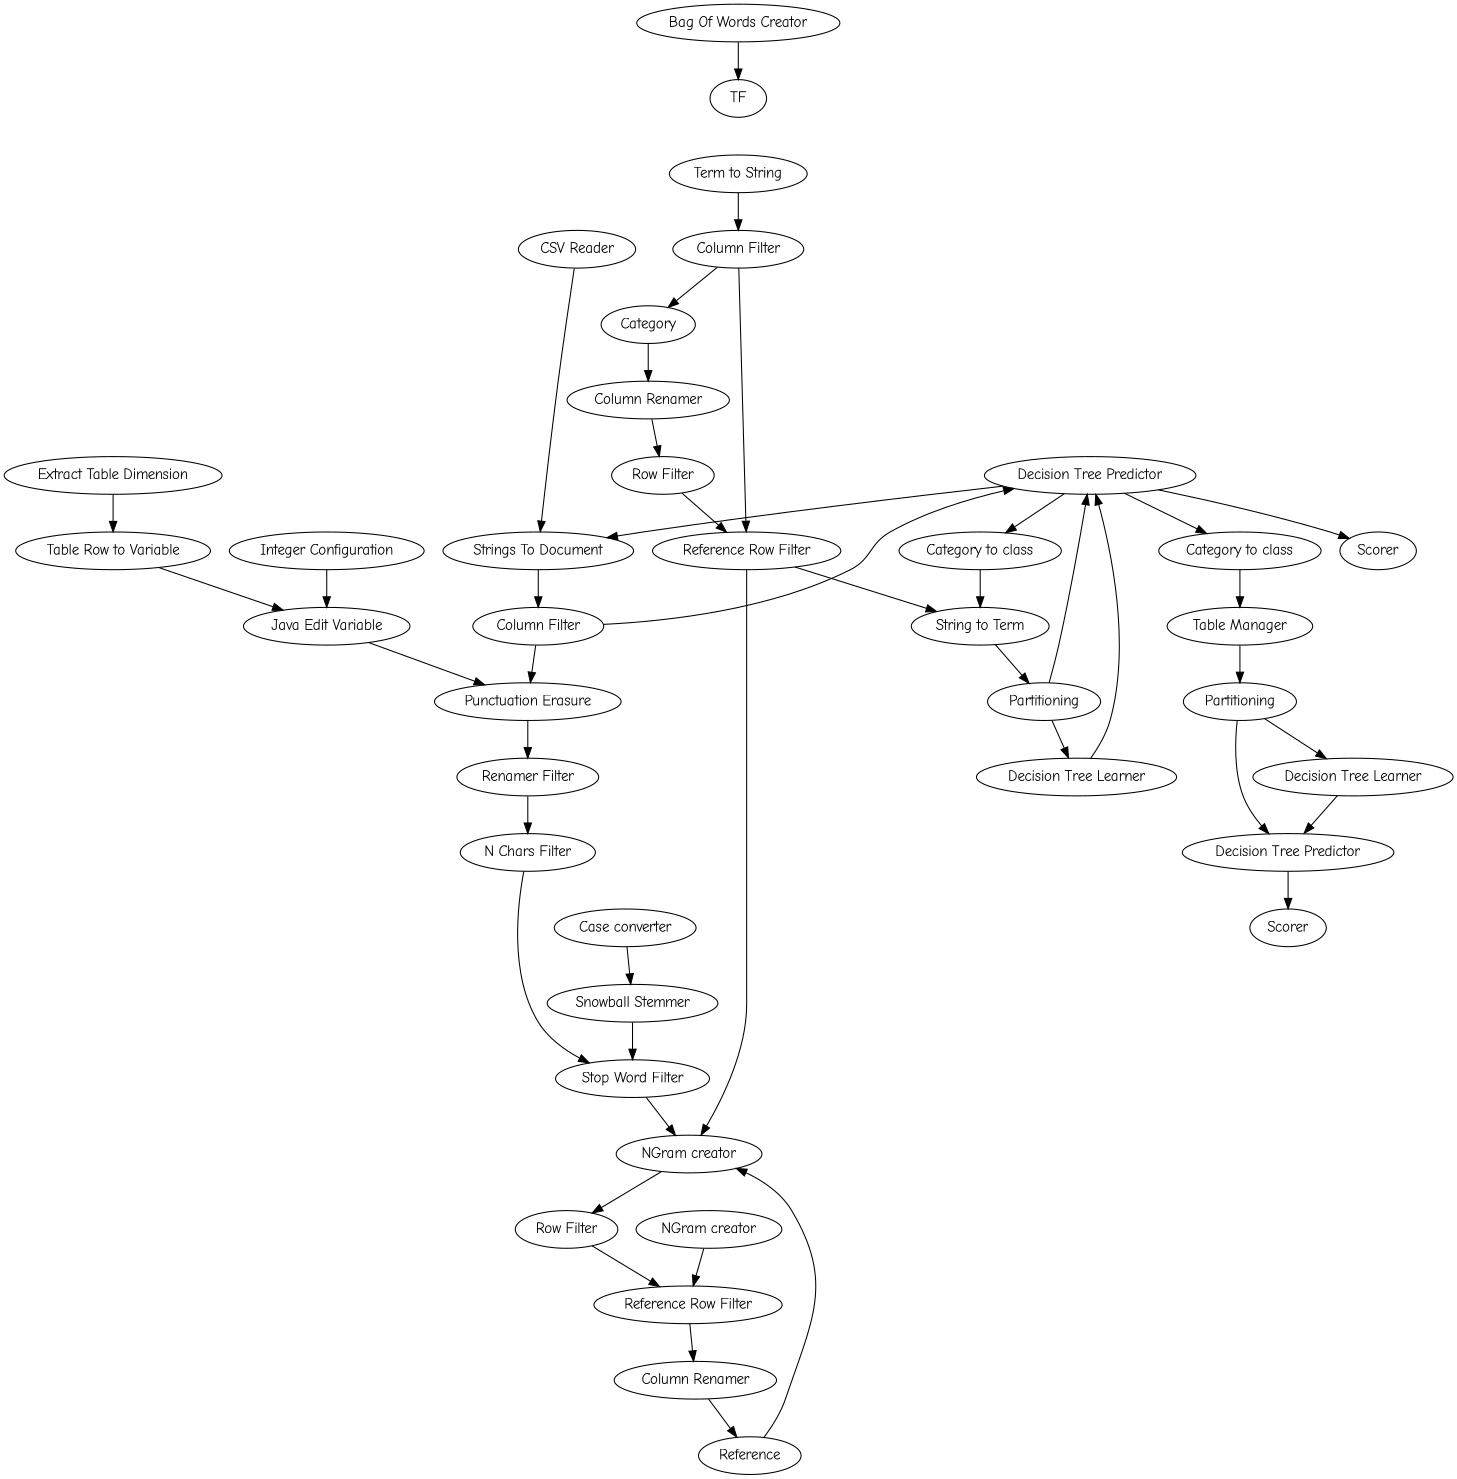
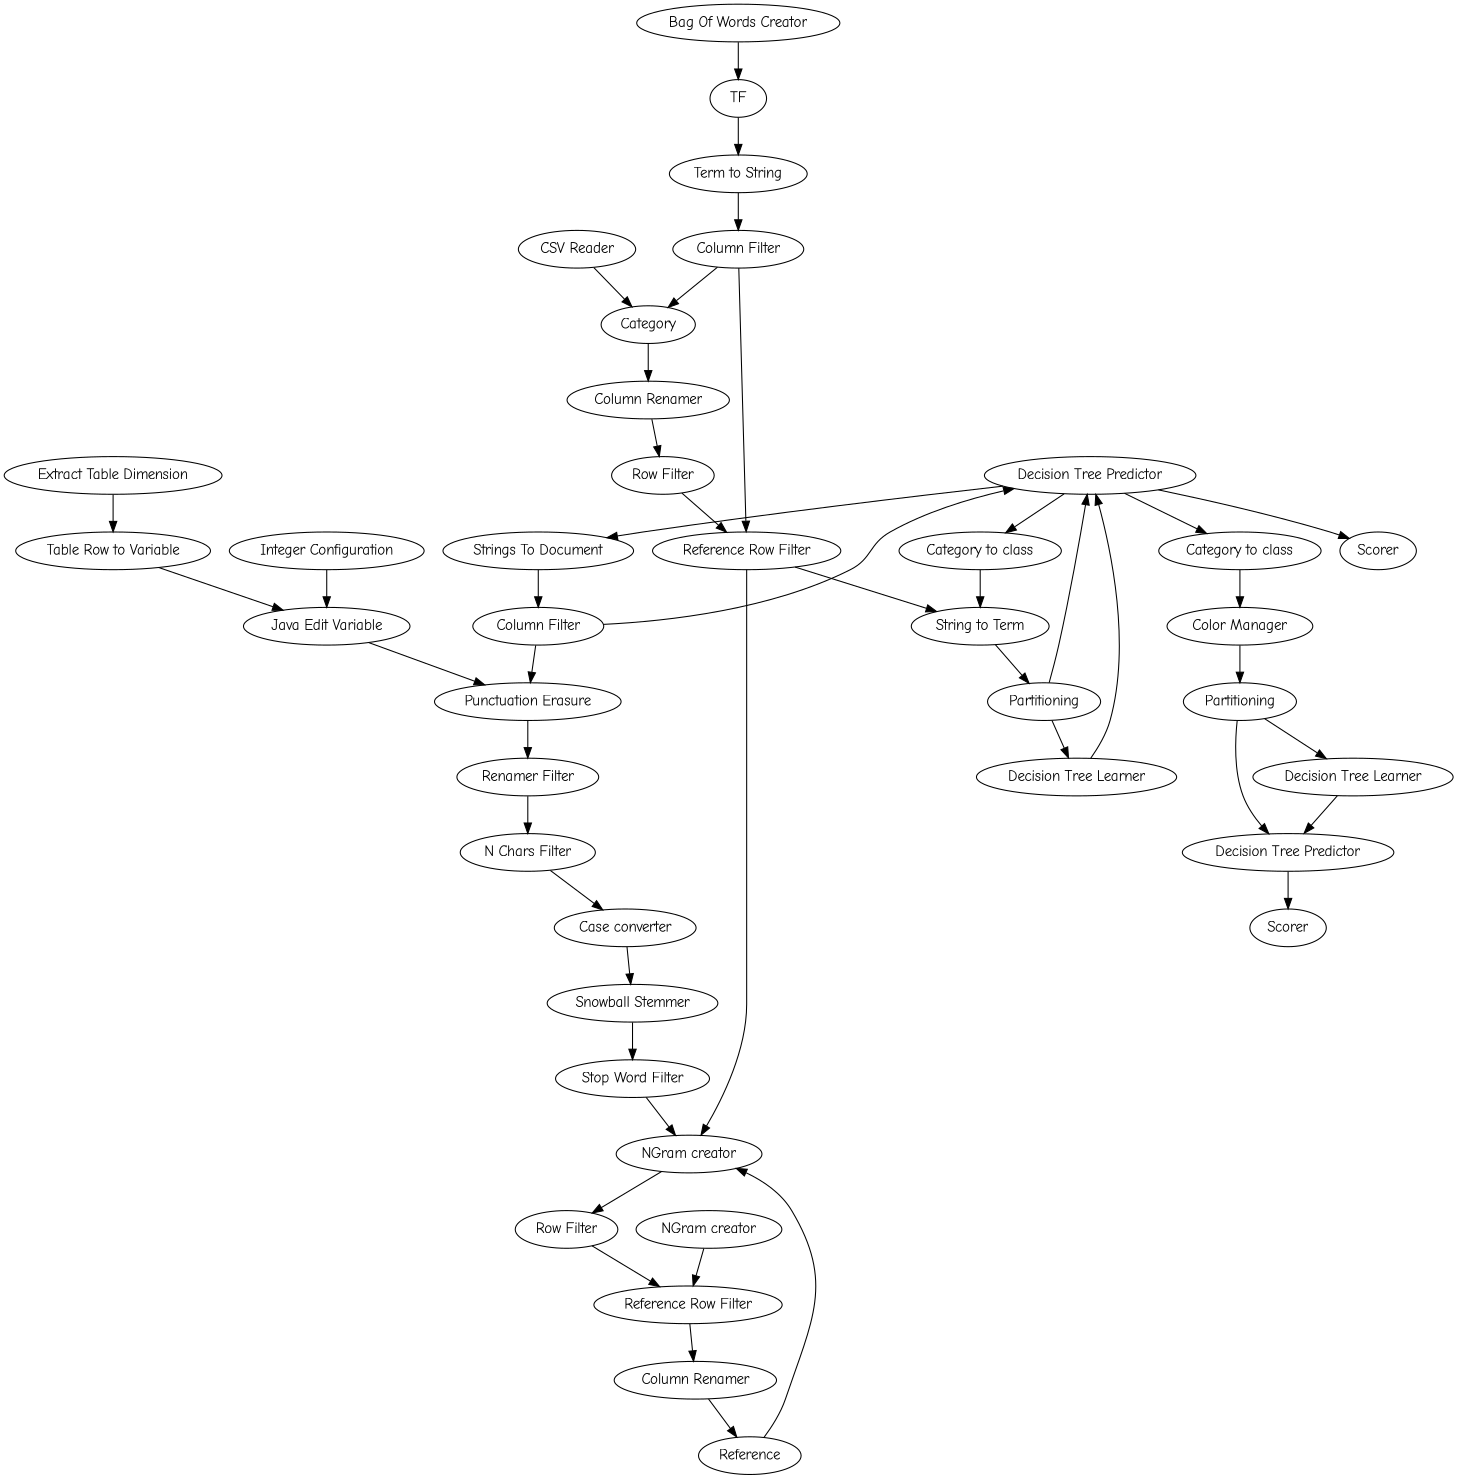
edge "TF" -> "Term to String": added
edge "CSV Reader" -> "Strings To Document": now "CSV Reader" -> "Category"
node "Table Manager": label "Table Manager" -> "Color Manager"
edge "N Chars Filter" -> "Stop Word Filter": now "N Chars Filter" -> "Case converter"
